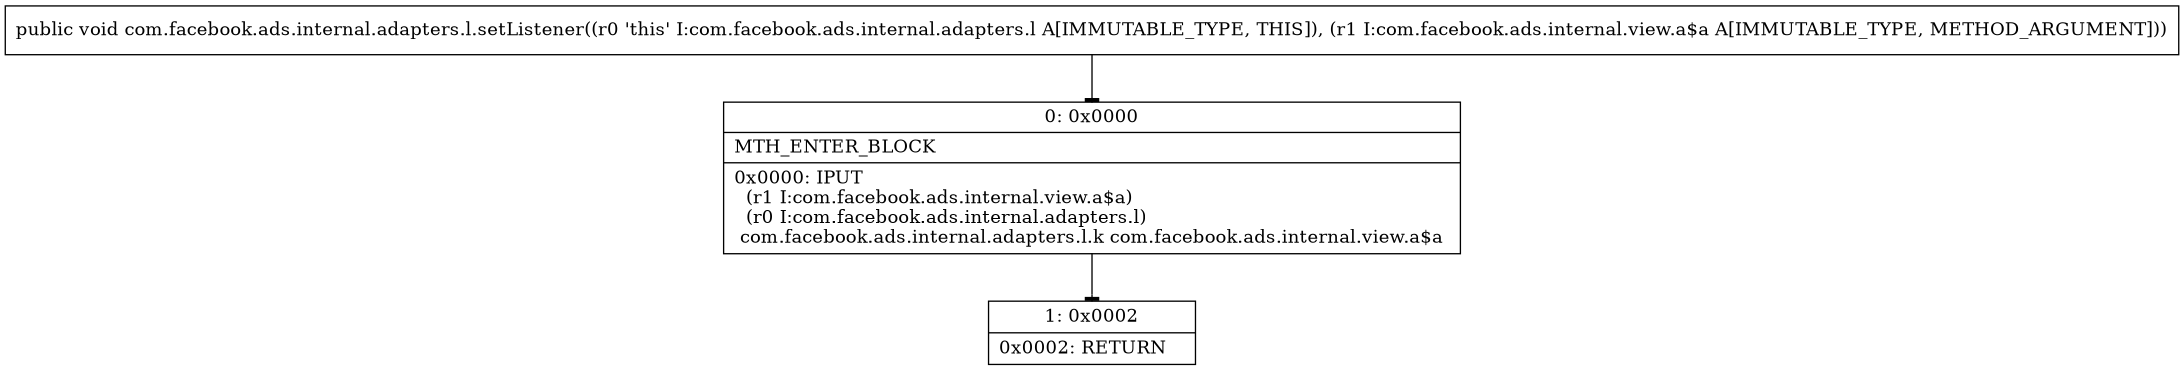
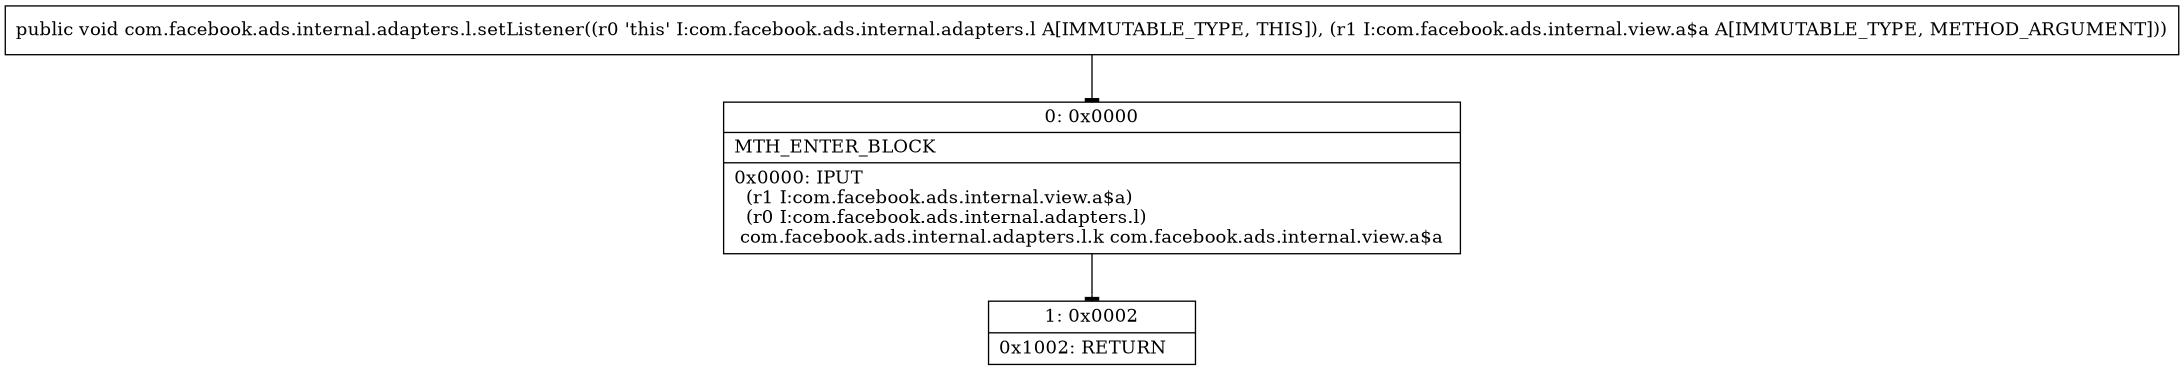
node "1: 0x0002": text "0x0002: RETURN" -> "0x1002: RETURN"
